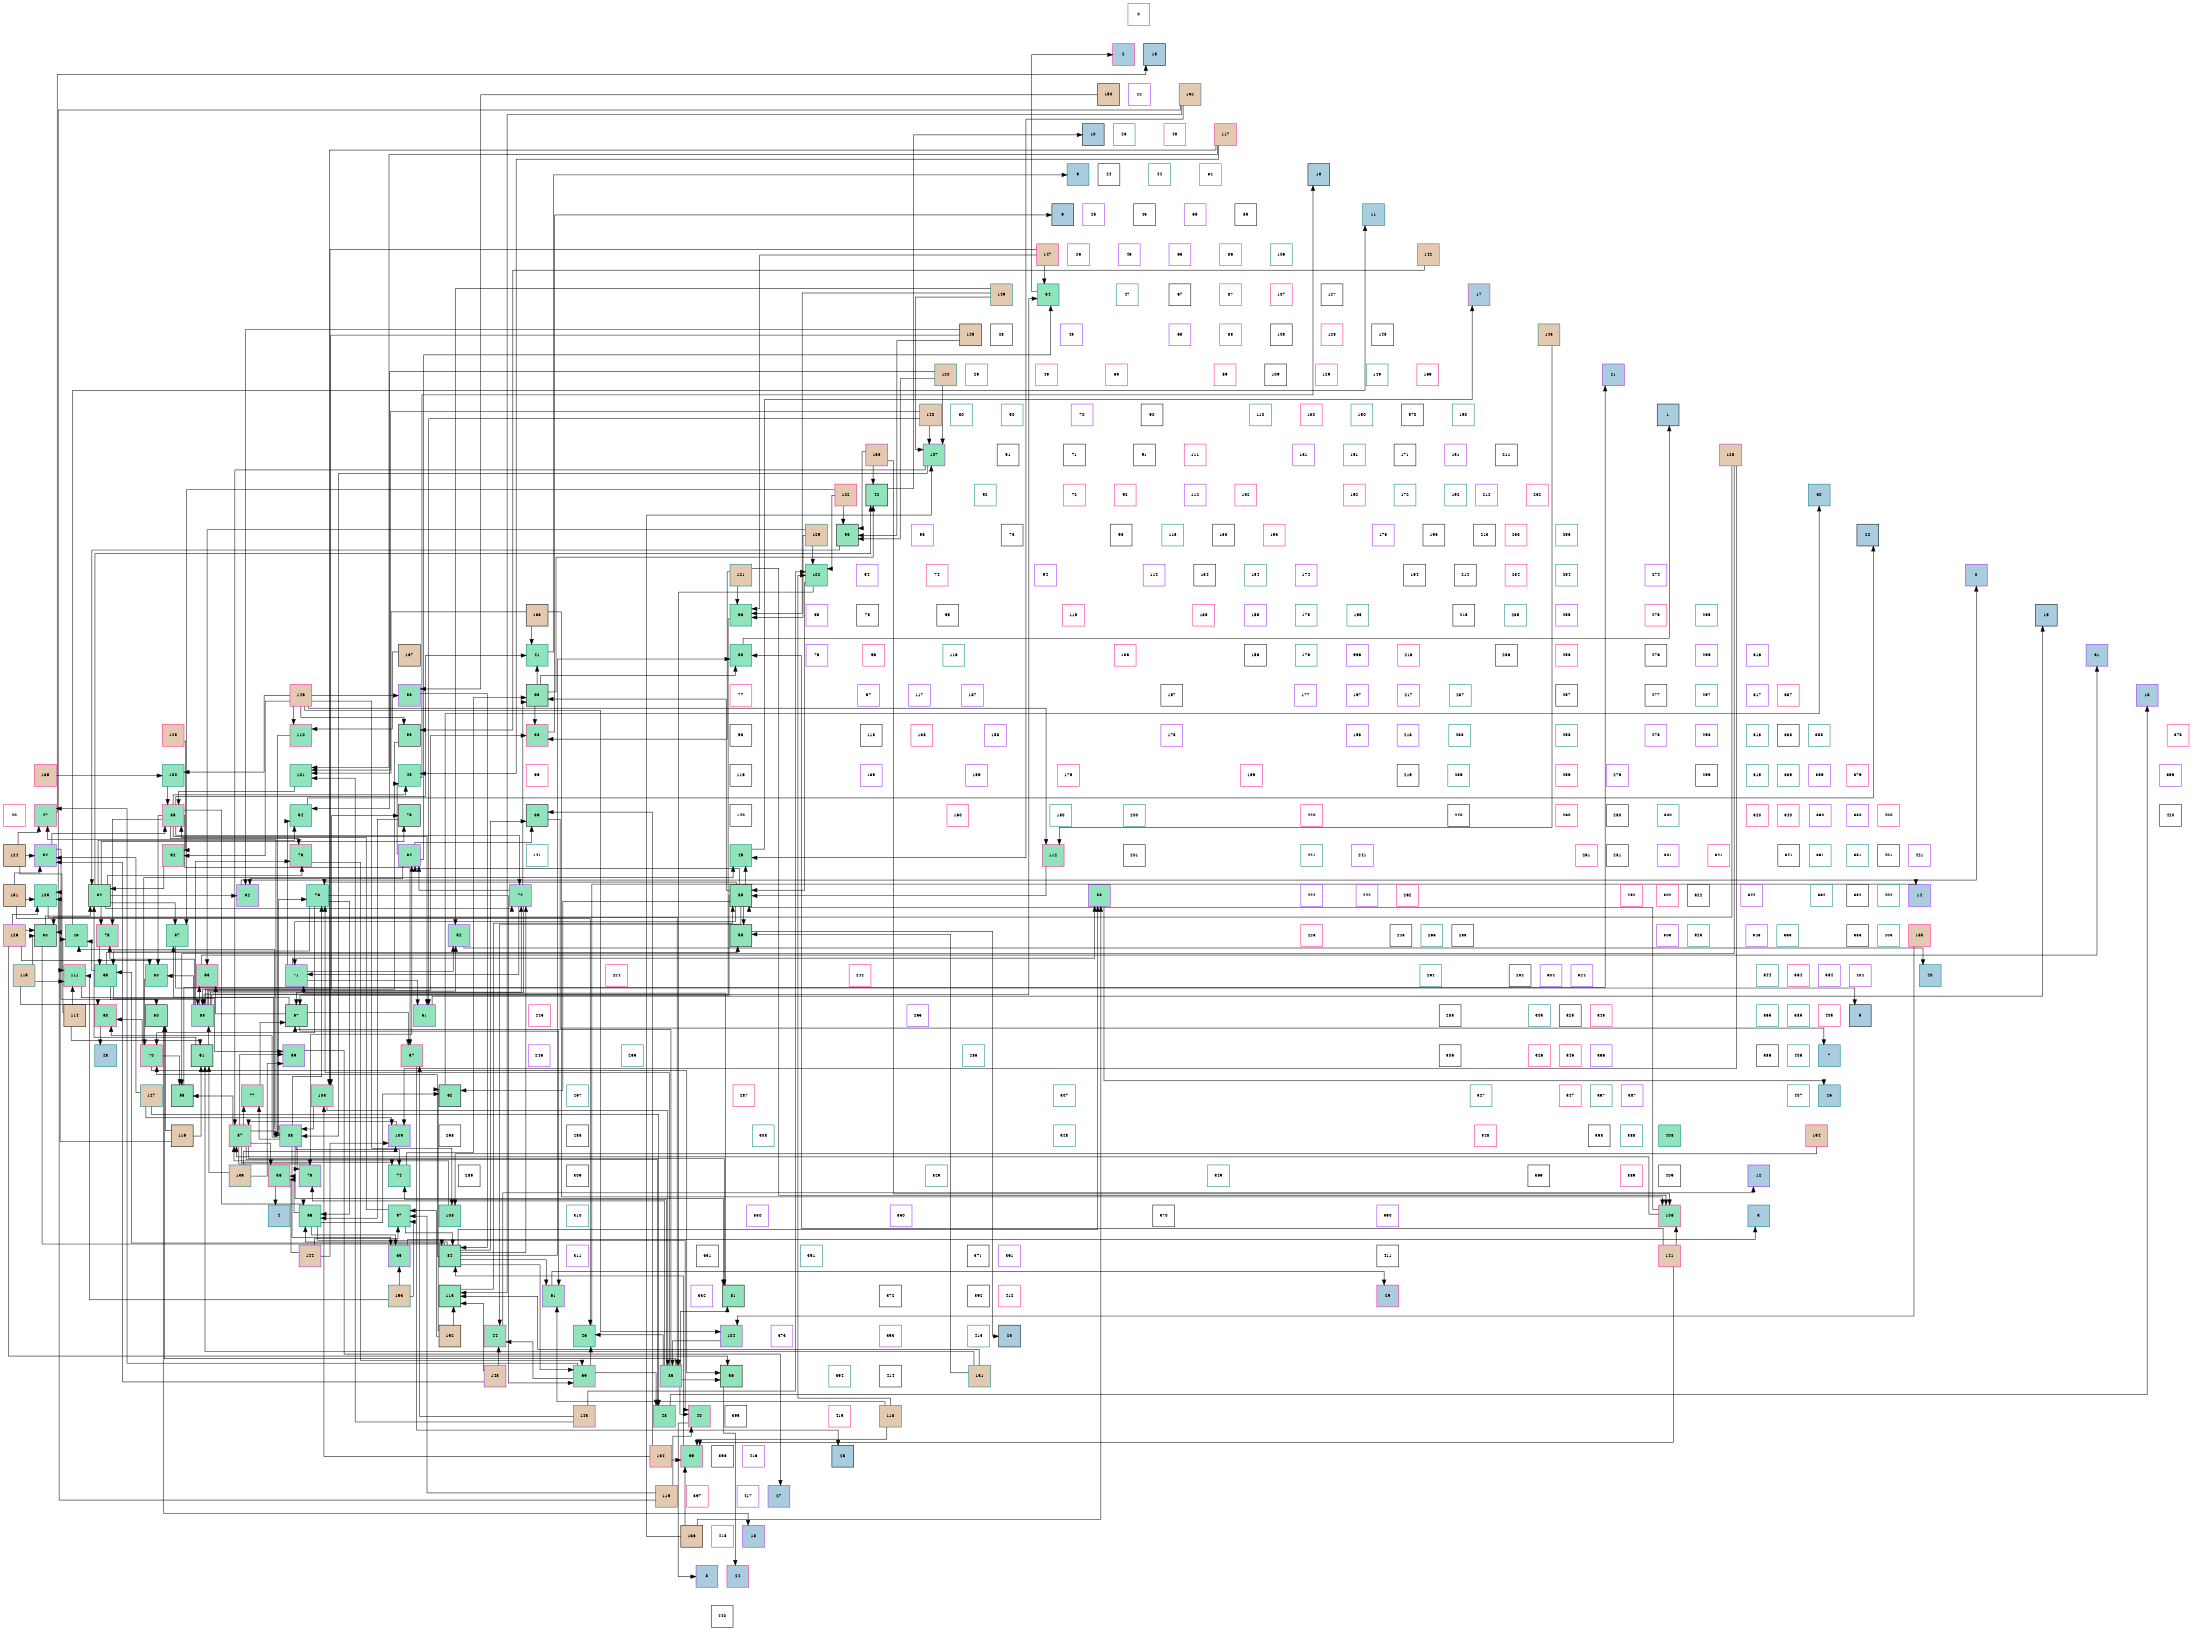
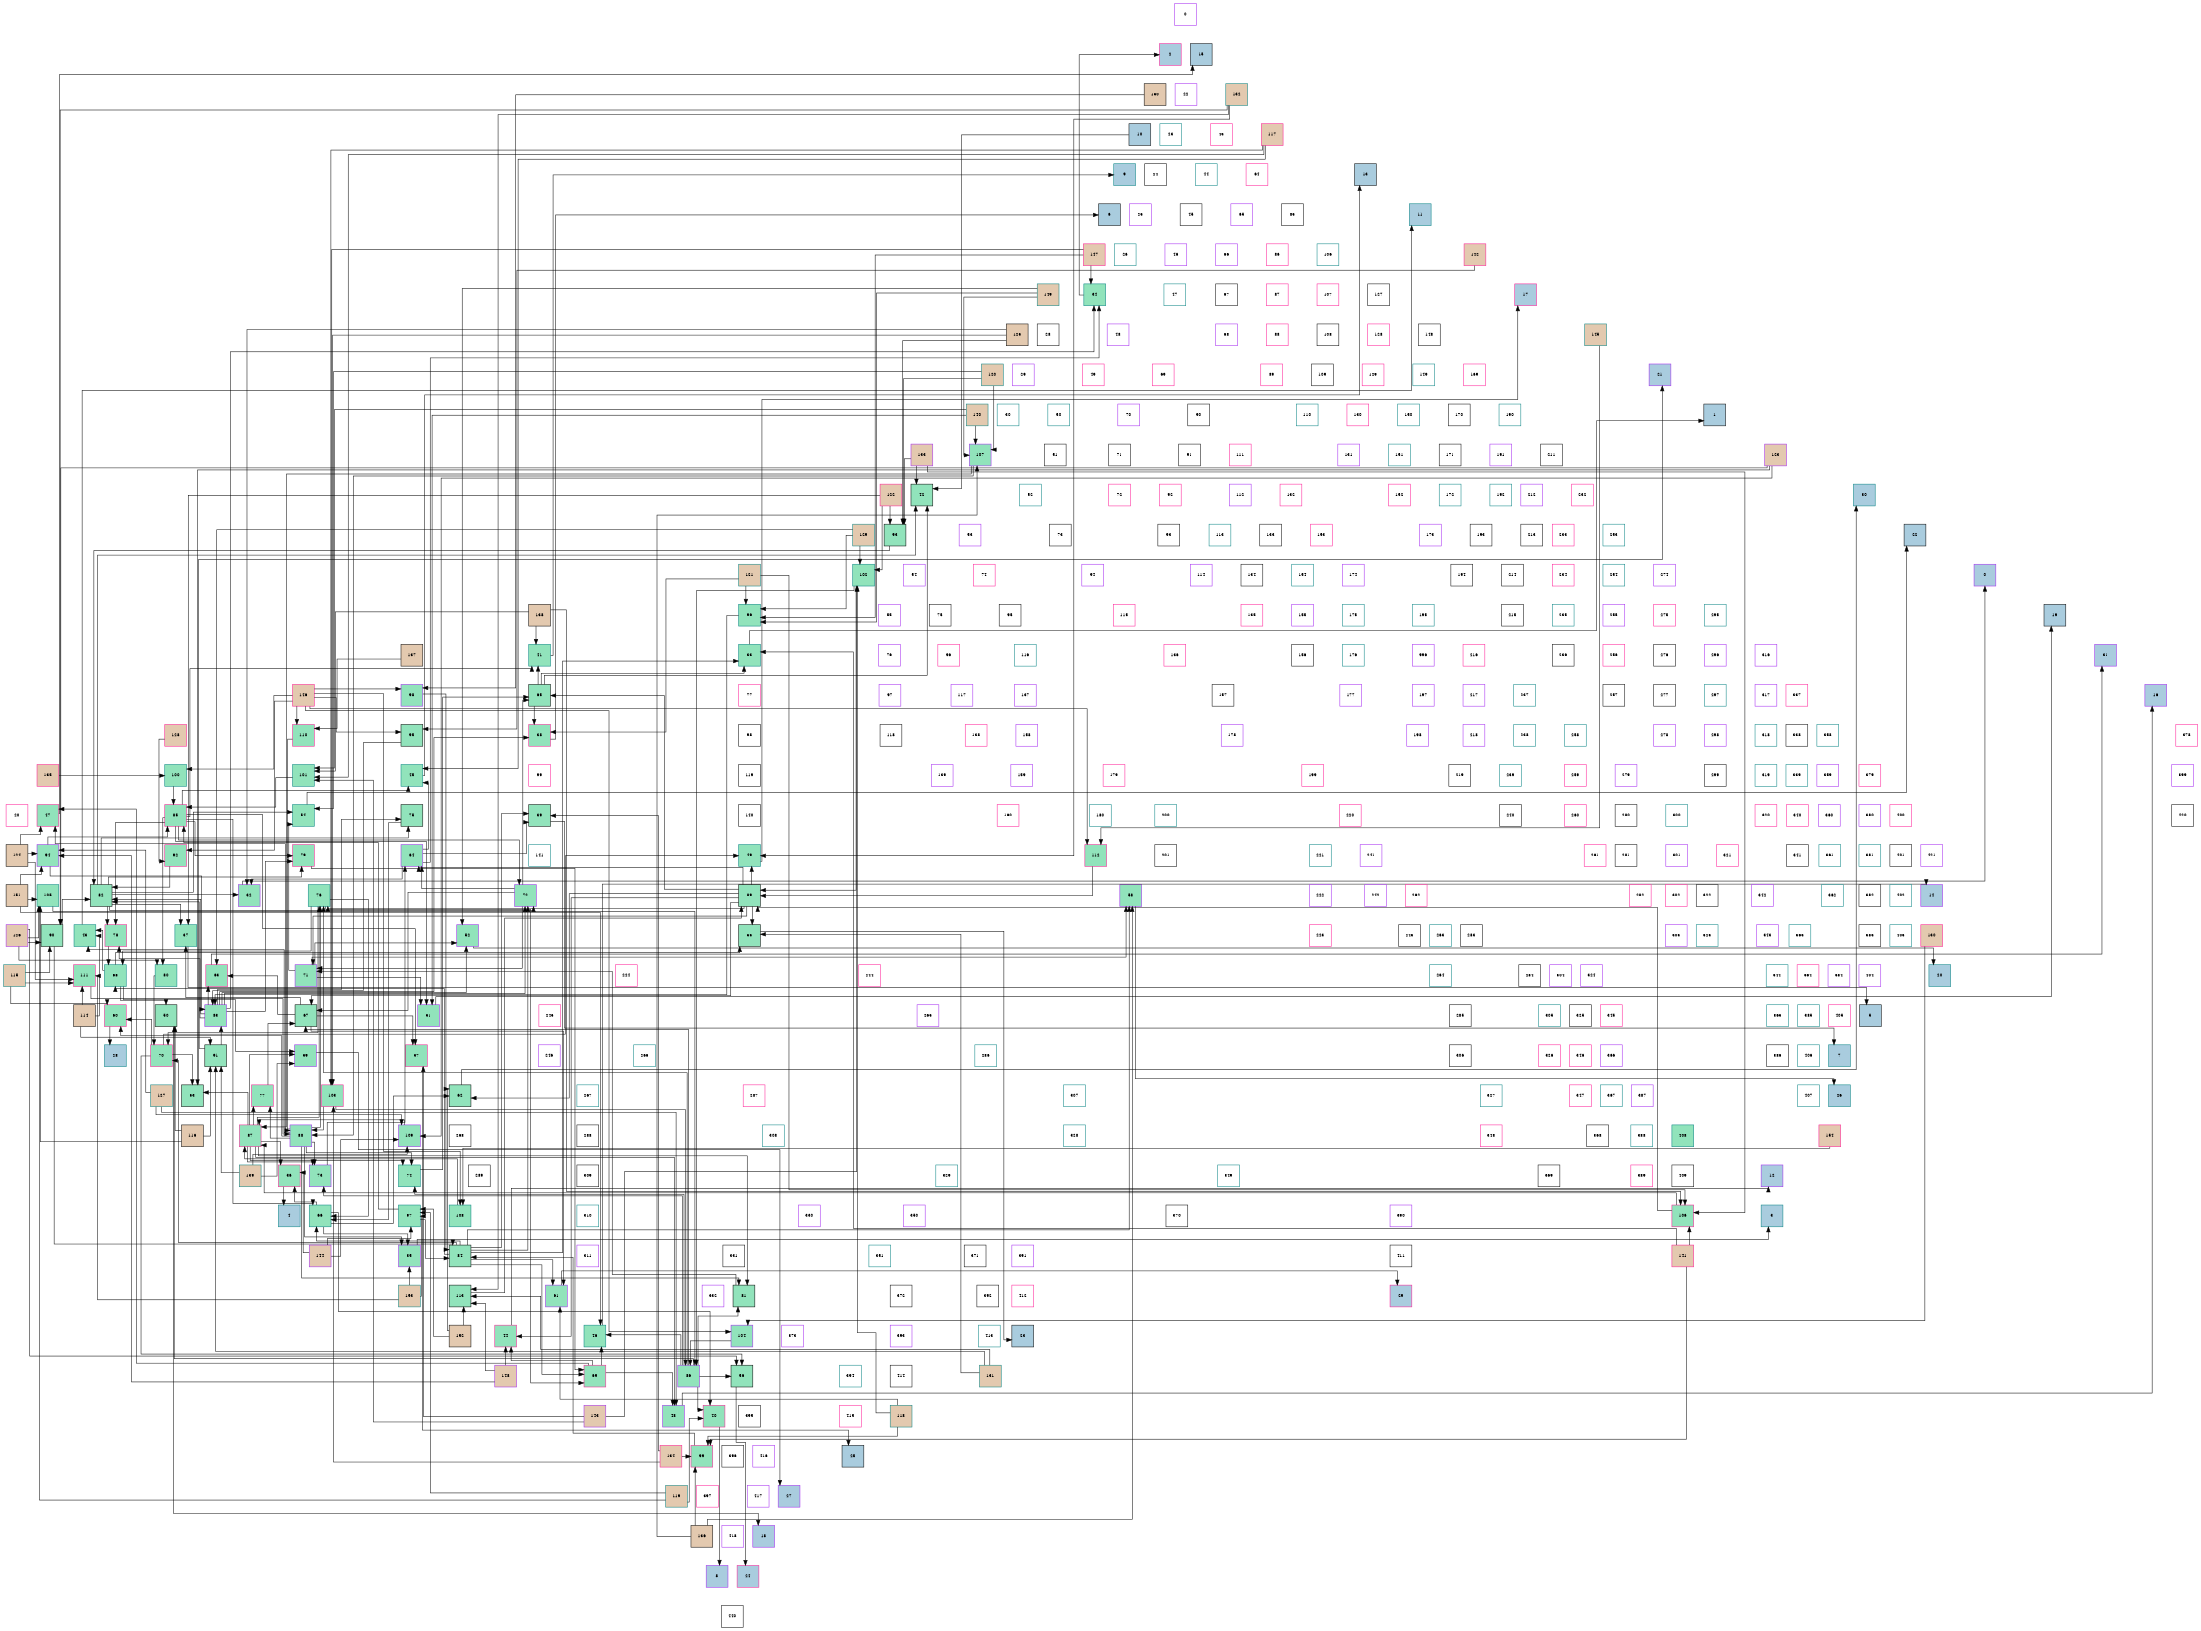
edge "42" -> "10": reversed
node "570": label "570" -> "170"
edge "83" -> "80": now "83" -> "82"
